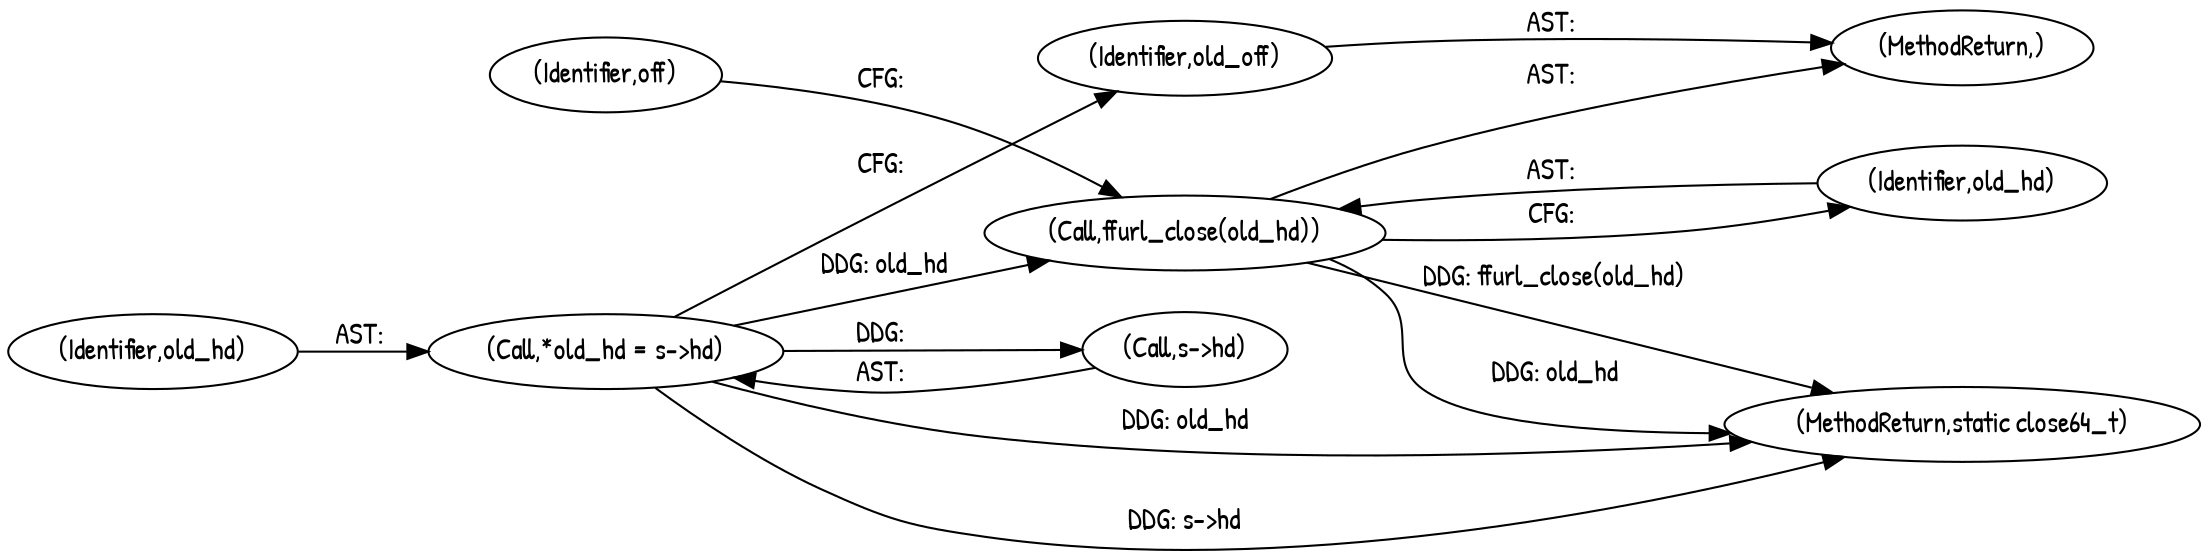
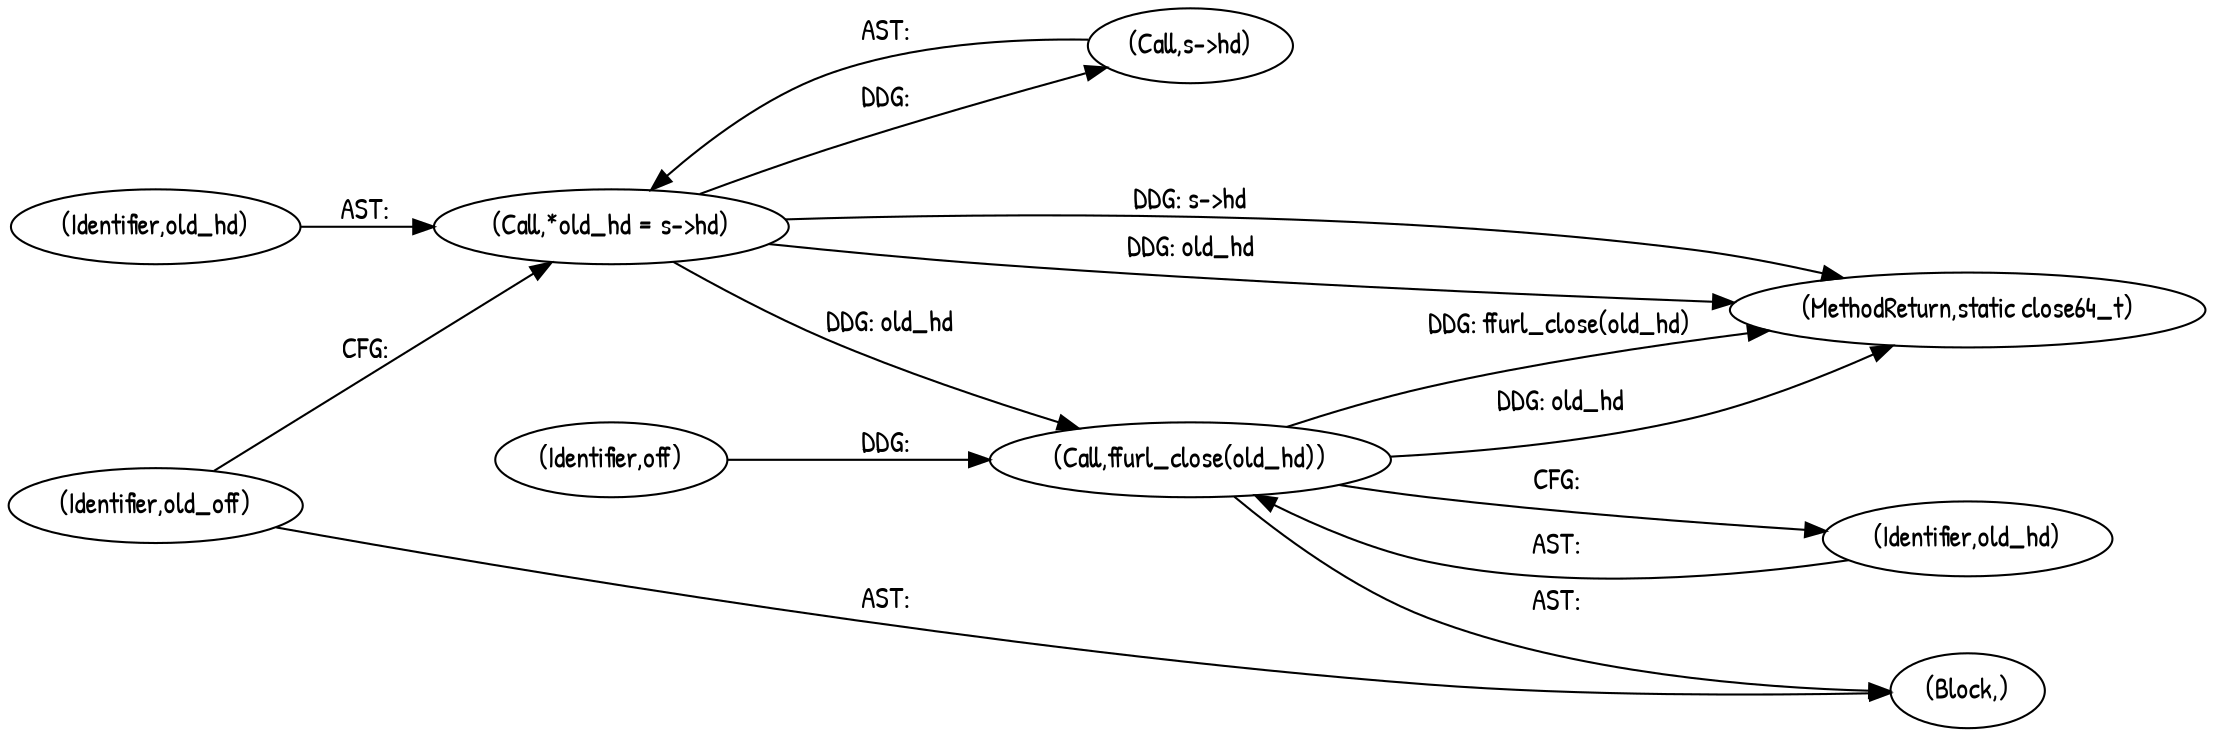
node "(MethodReturn,)": label "(MethodReturn,)" -> "(Block,)"
edge "(Identifier,off)" -> "(Call,ffurl_close(old_hd))": label "CFG: " -> "DDG: "
edge "(Call,*old_hd = s->hd)" -> "(Identifier,old_off)": reversed
